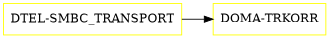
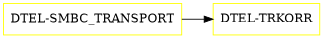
node "DOMA-TRKORR": label "DOMA-TRKORR" -> "DTEL-TRKORR"
